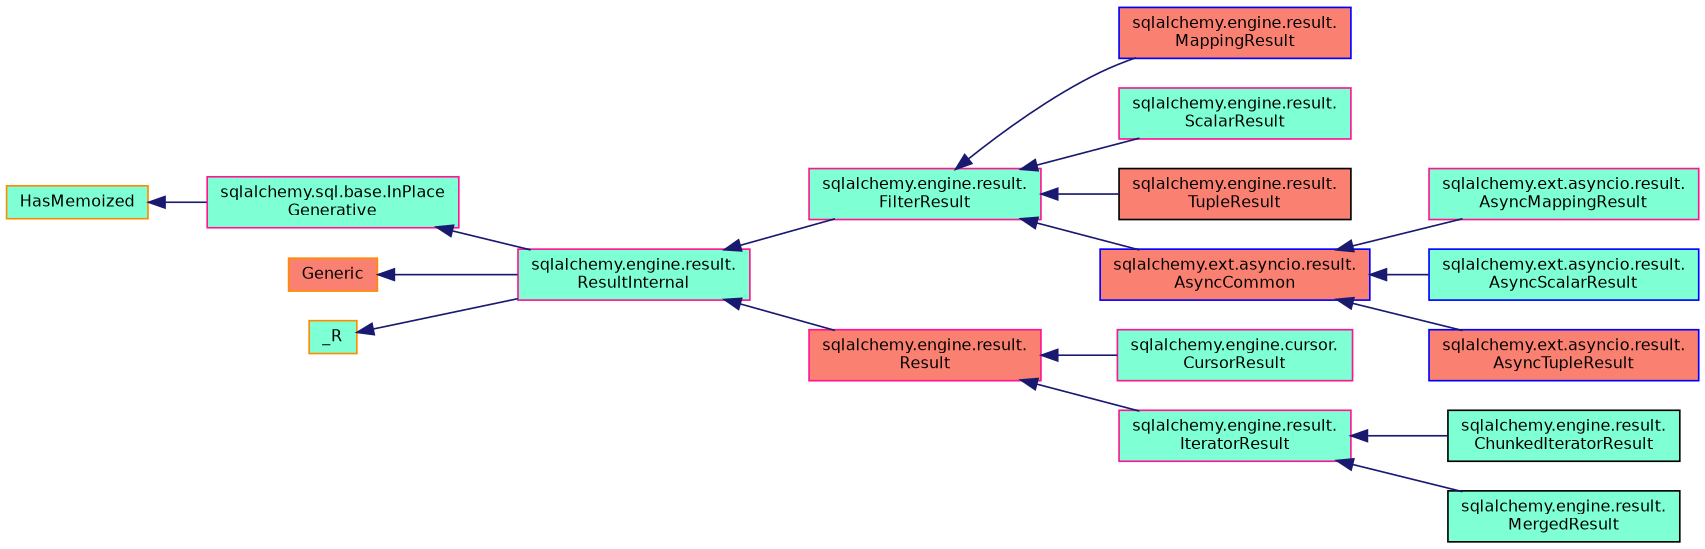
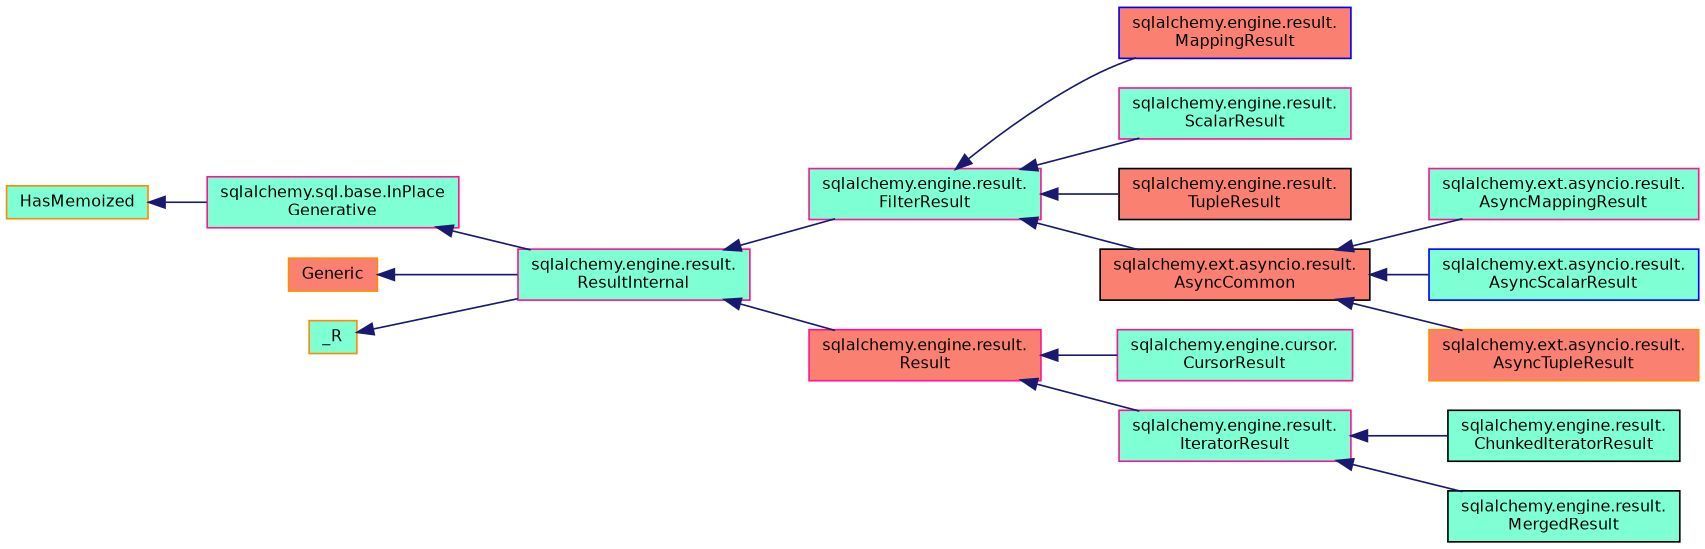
node "sqlalchemy.ext.asyncio.result. AsyncCommon": color blue -> black
node "sqlalchemy.ext.asyncio.result. AsyncTupleResult": color blue -> darkorange
